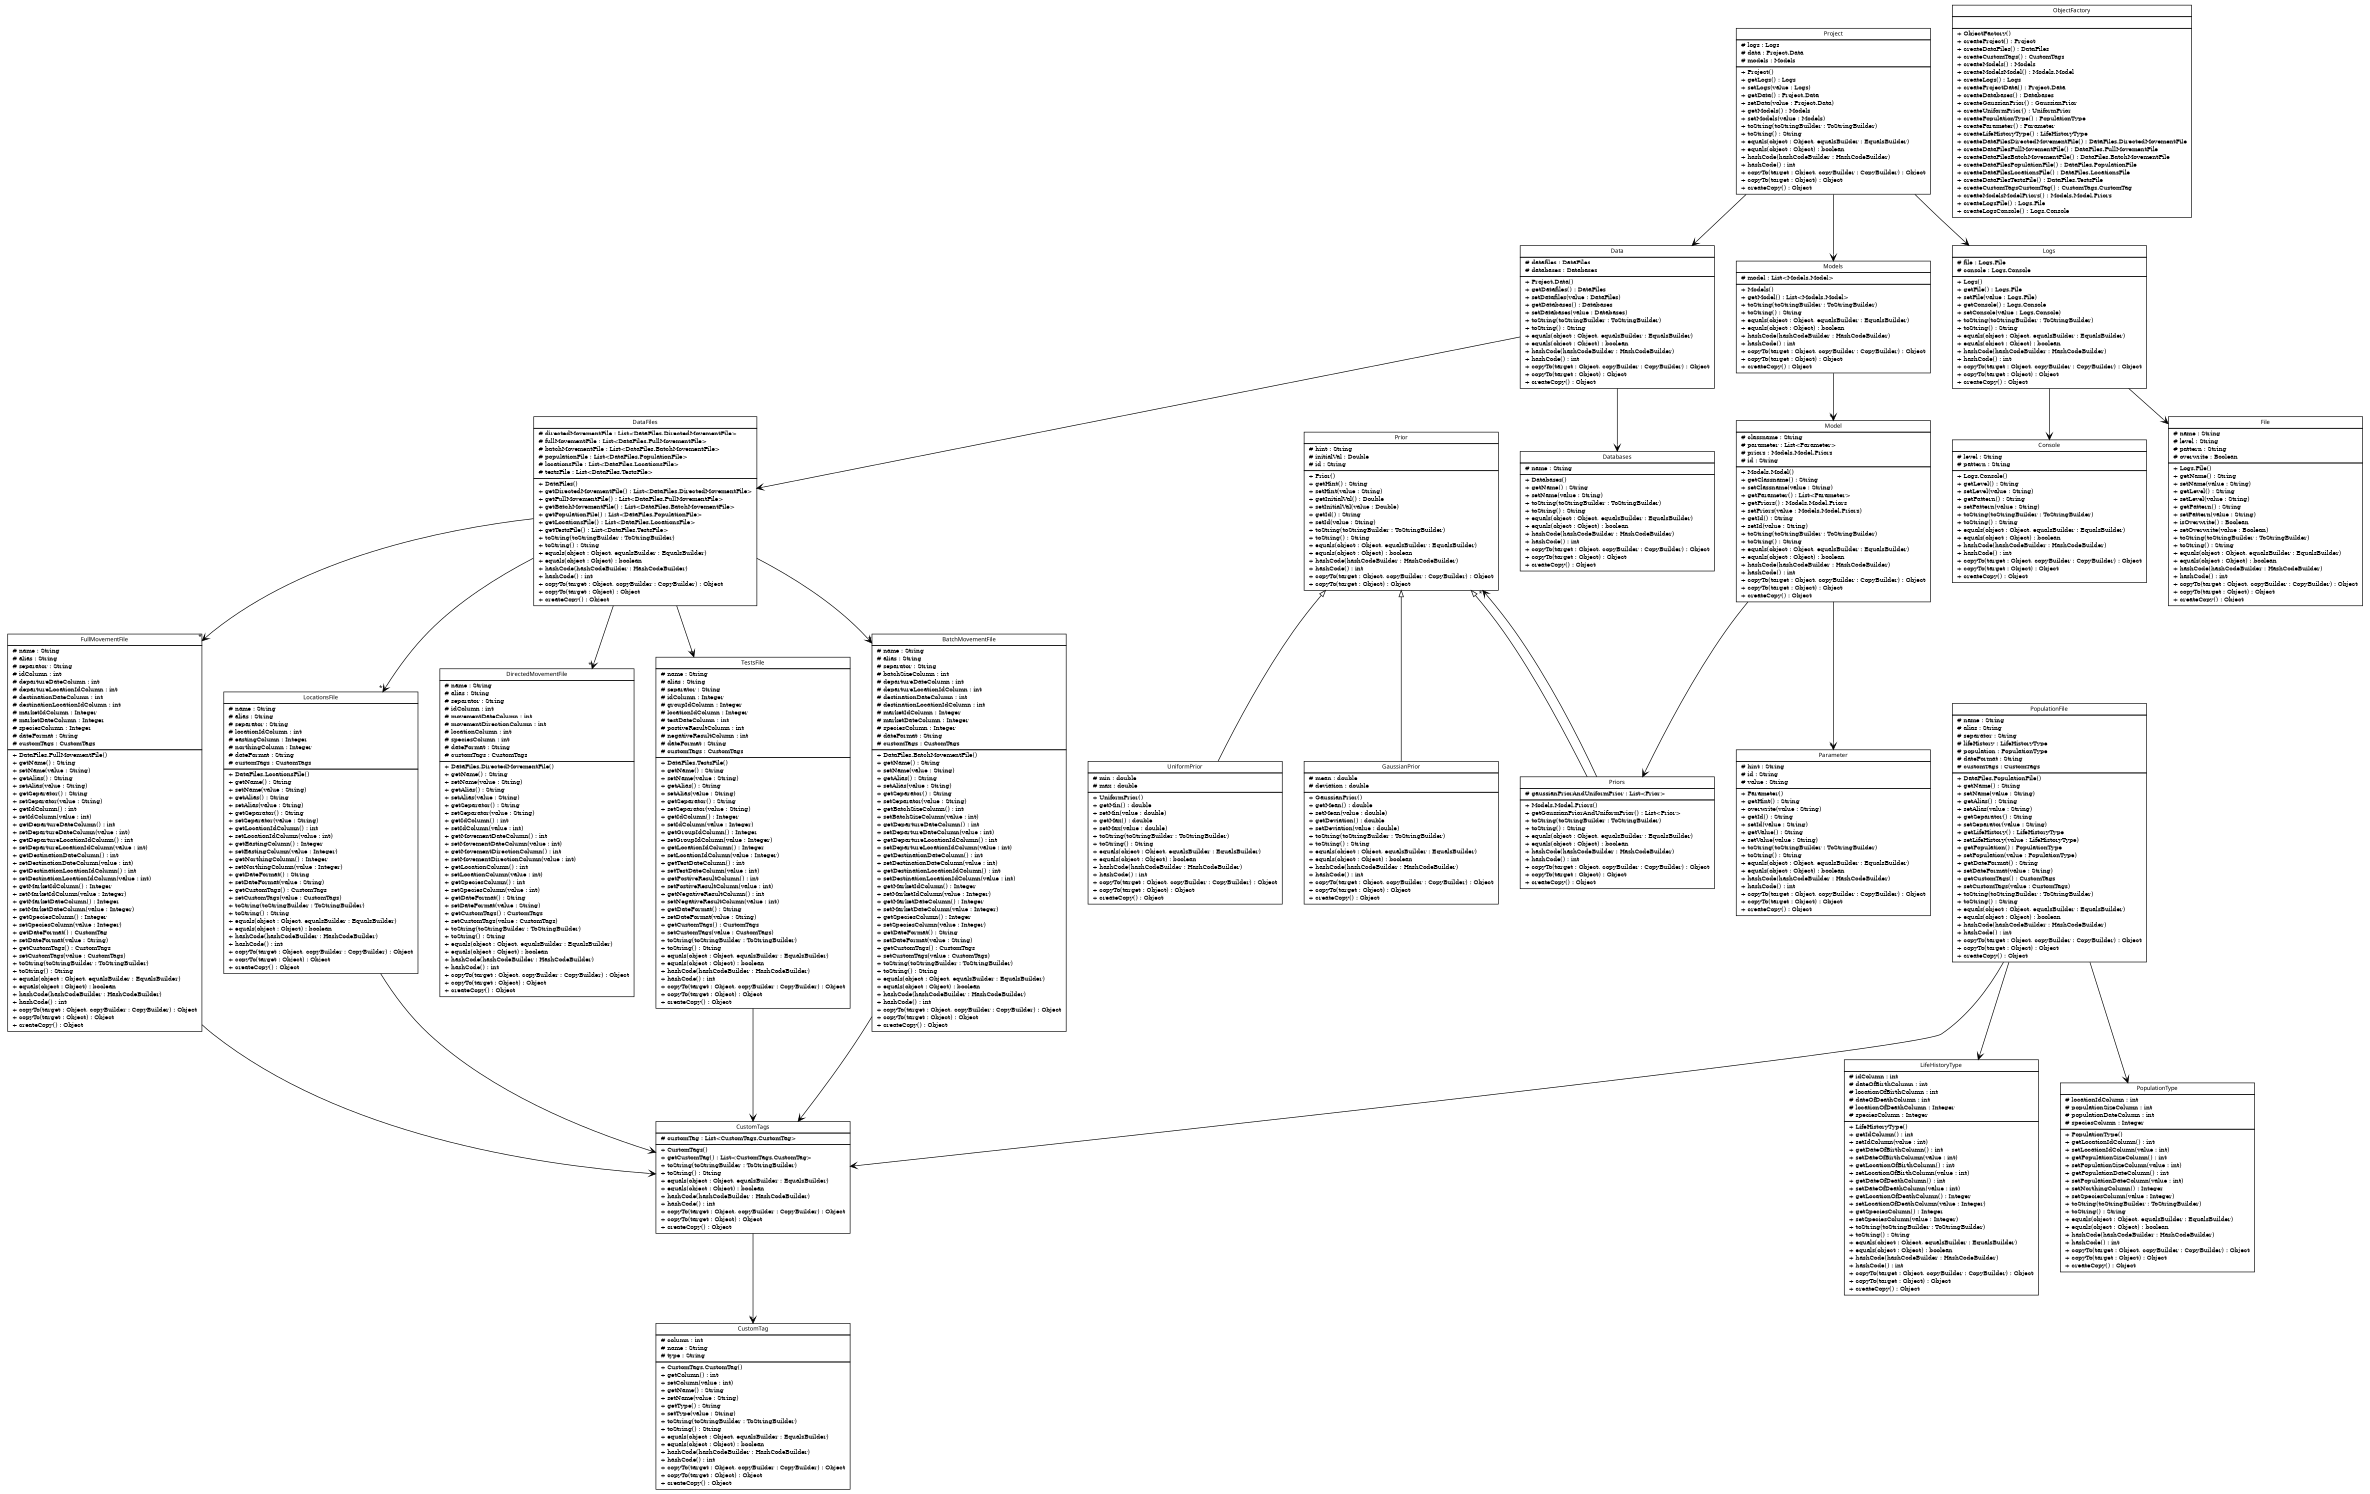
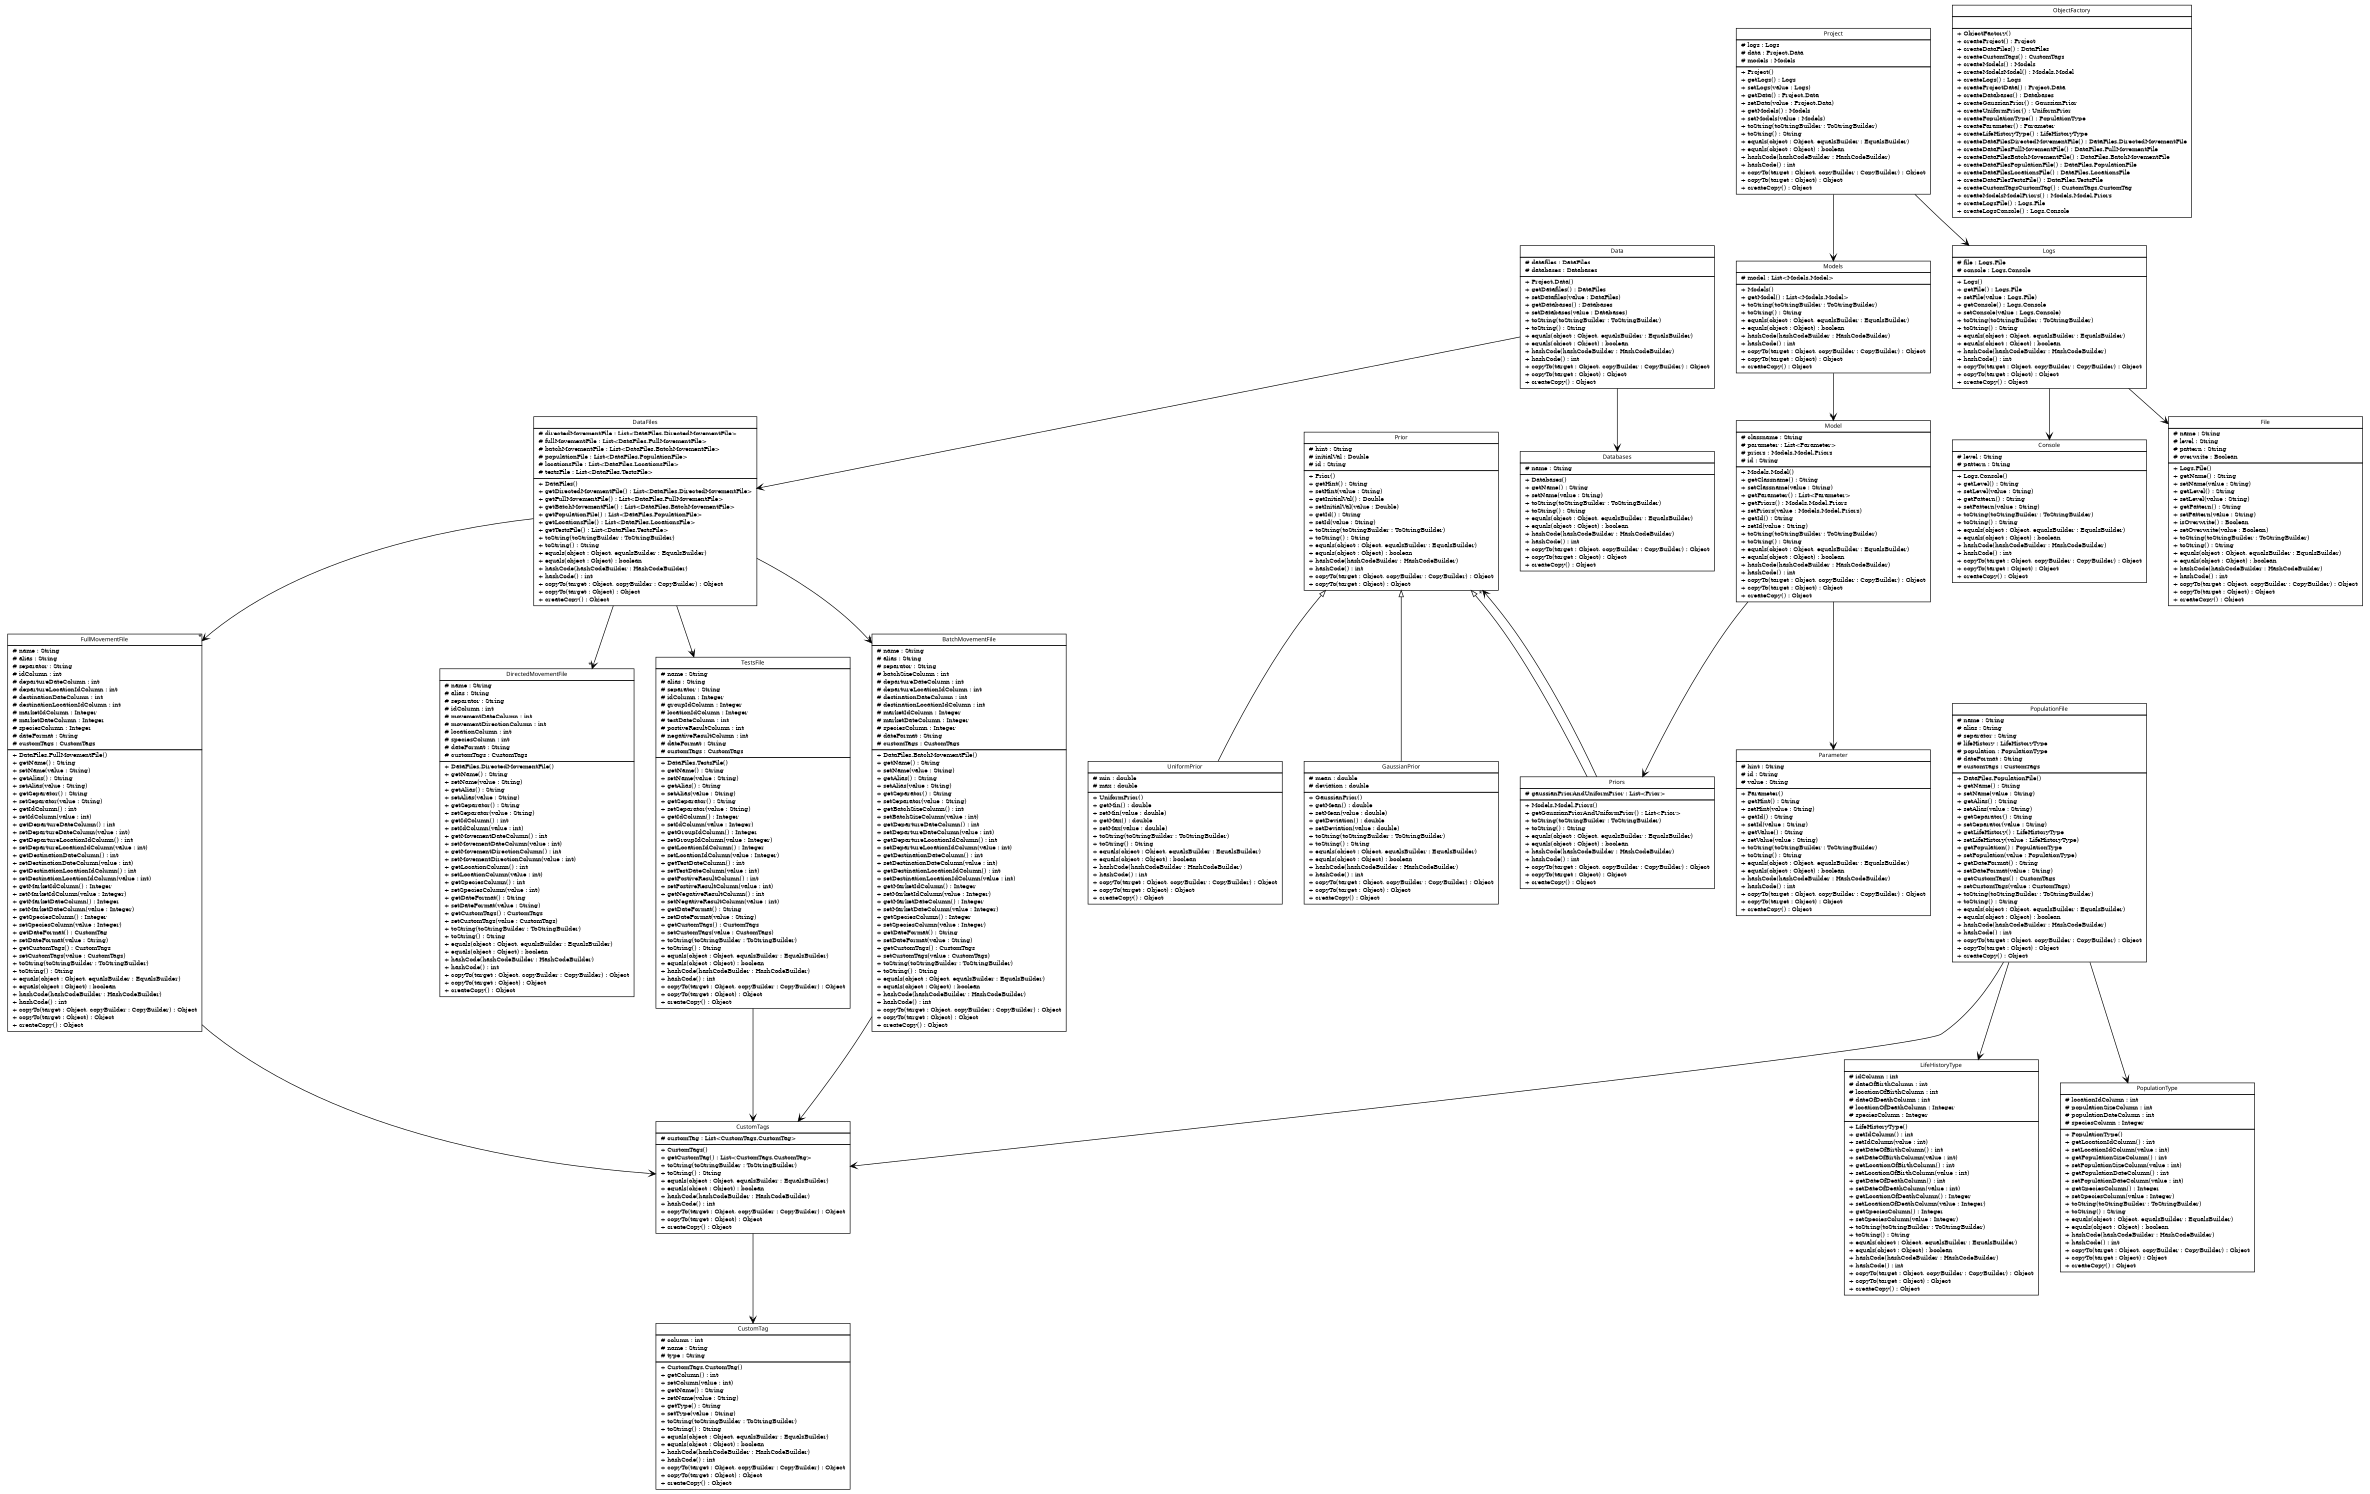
edge "Project" -> "Data": removed
node "Parameter": text "+ overwrite(value : String)" -> "+ setHint(value : String)"
node "LocationsFile": removed
node "PopulationType": text "+ setNorthingColumn() : Integer" -> "+ getSpeciesColumn() : Integer"
